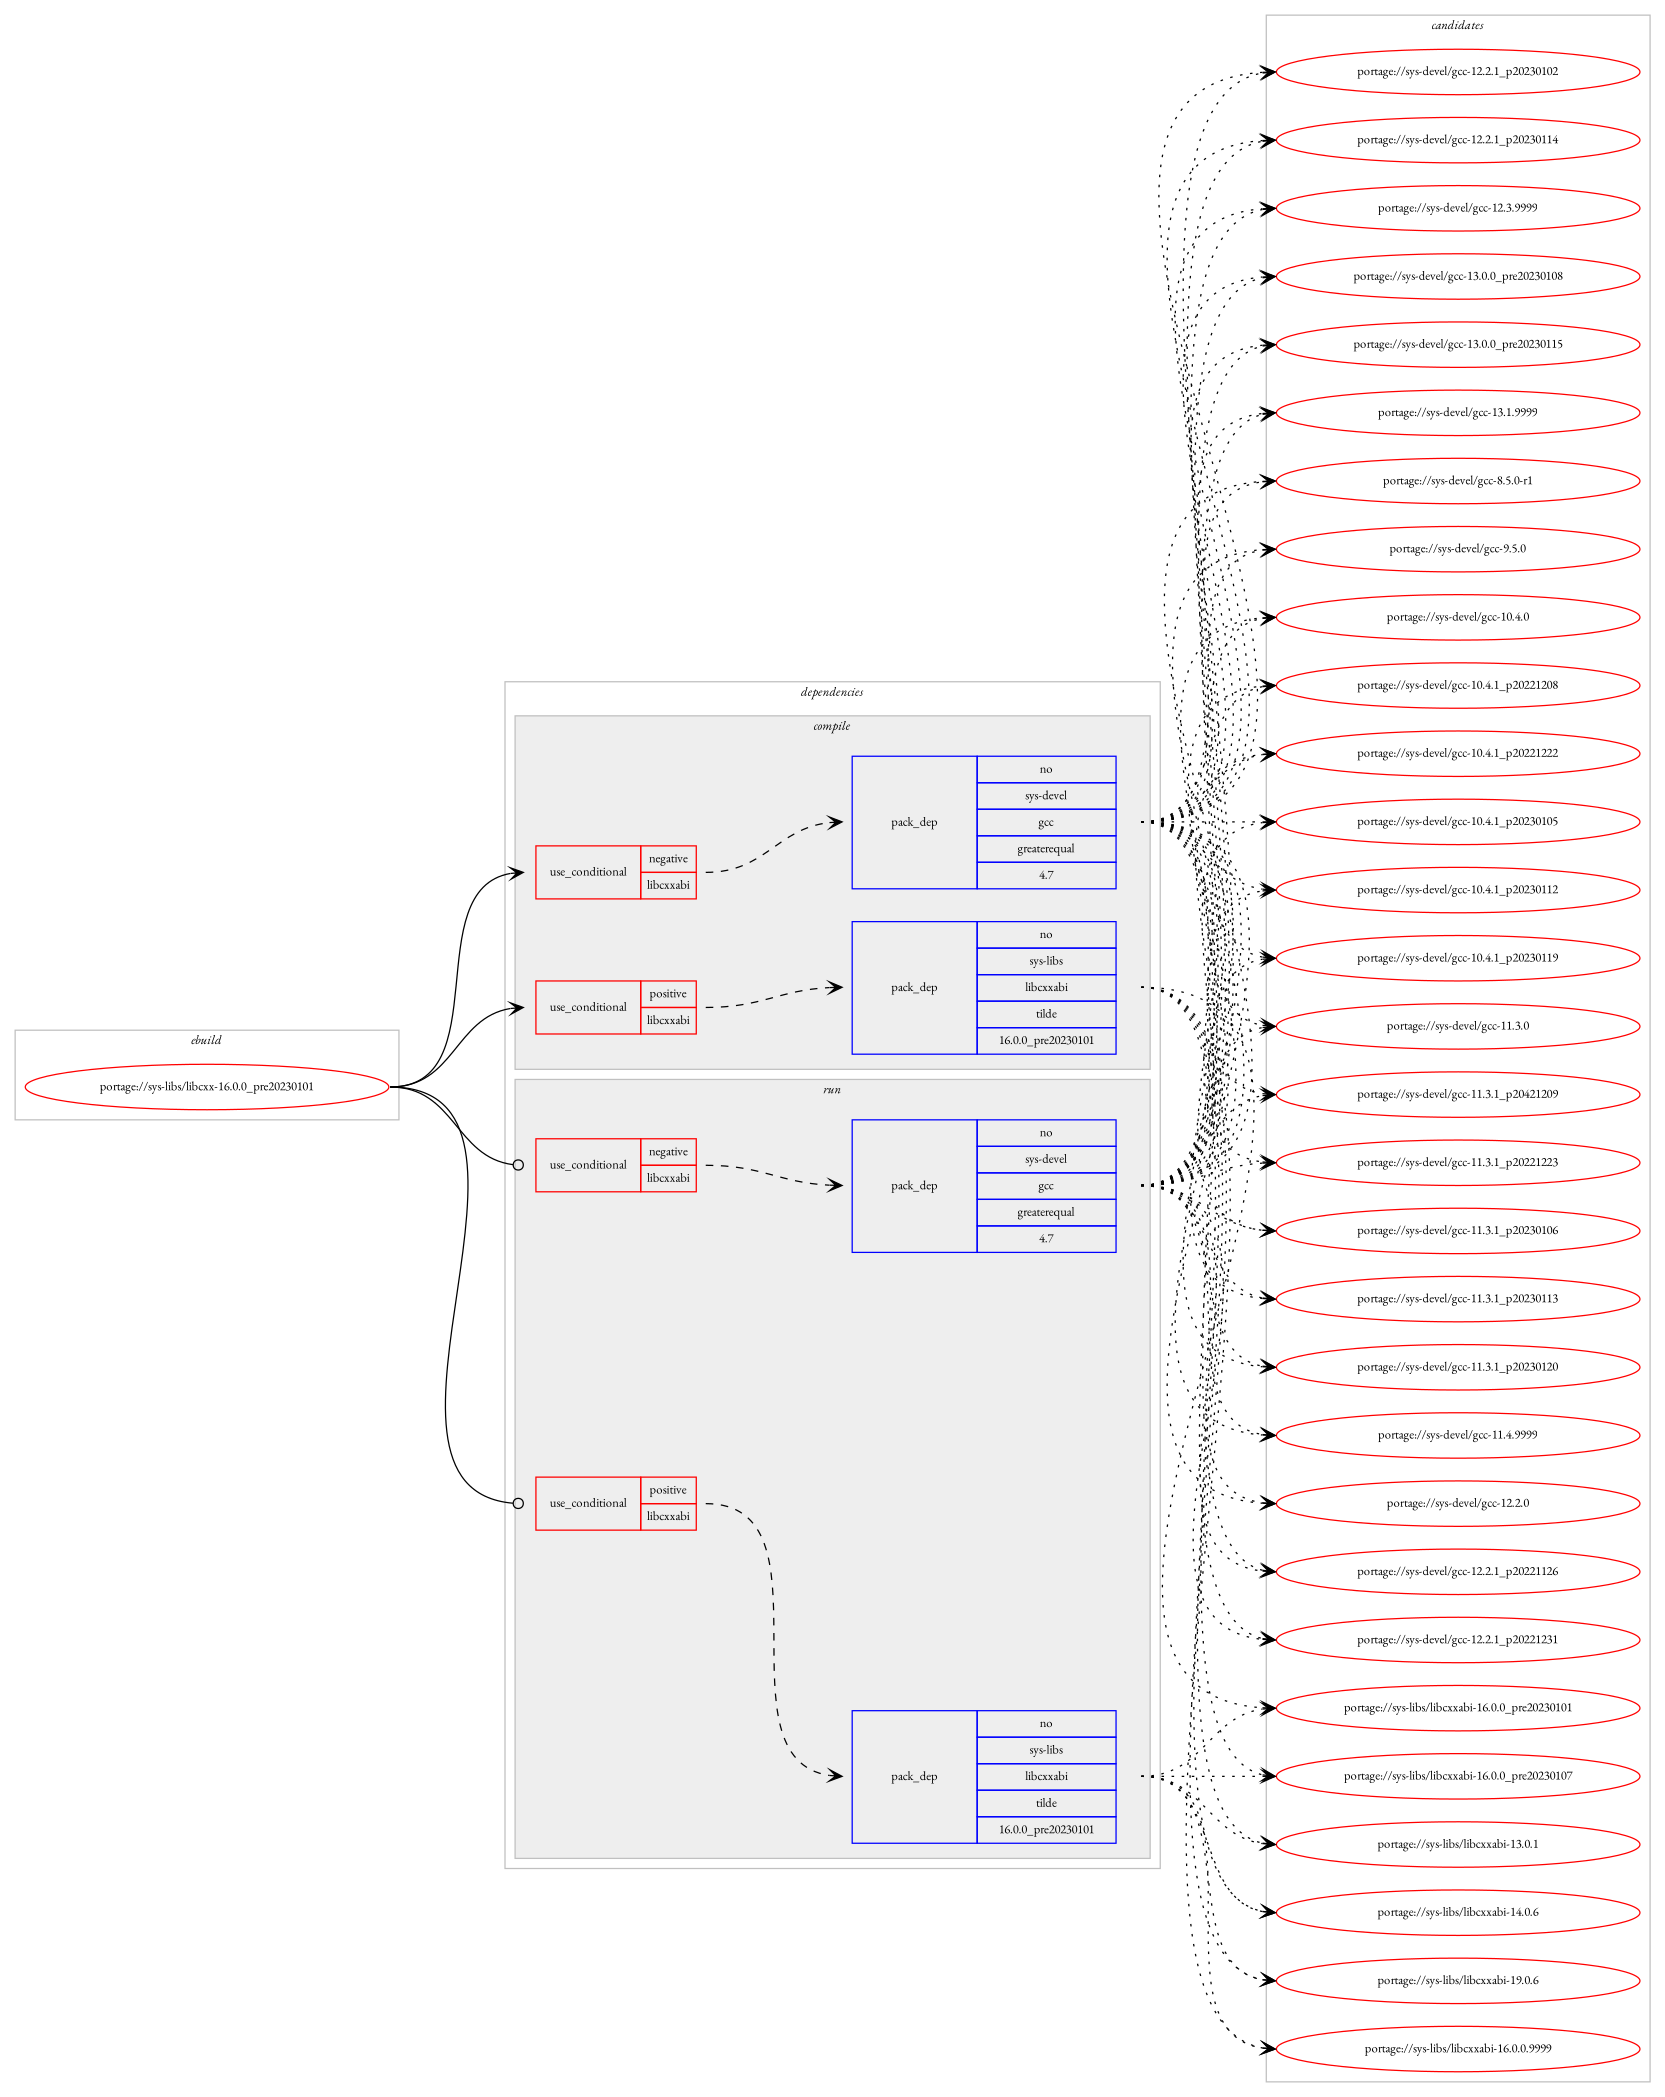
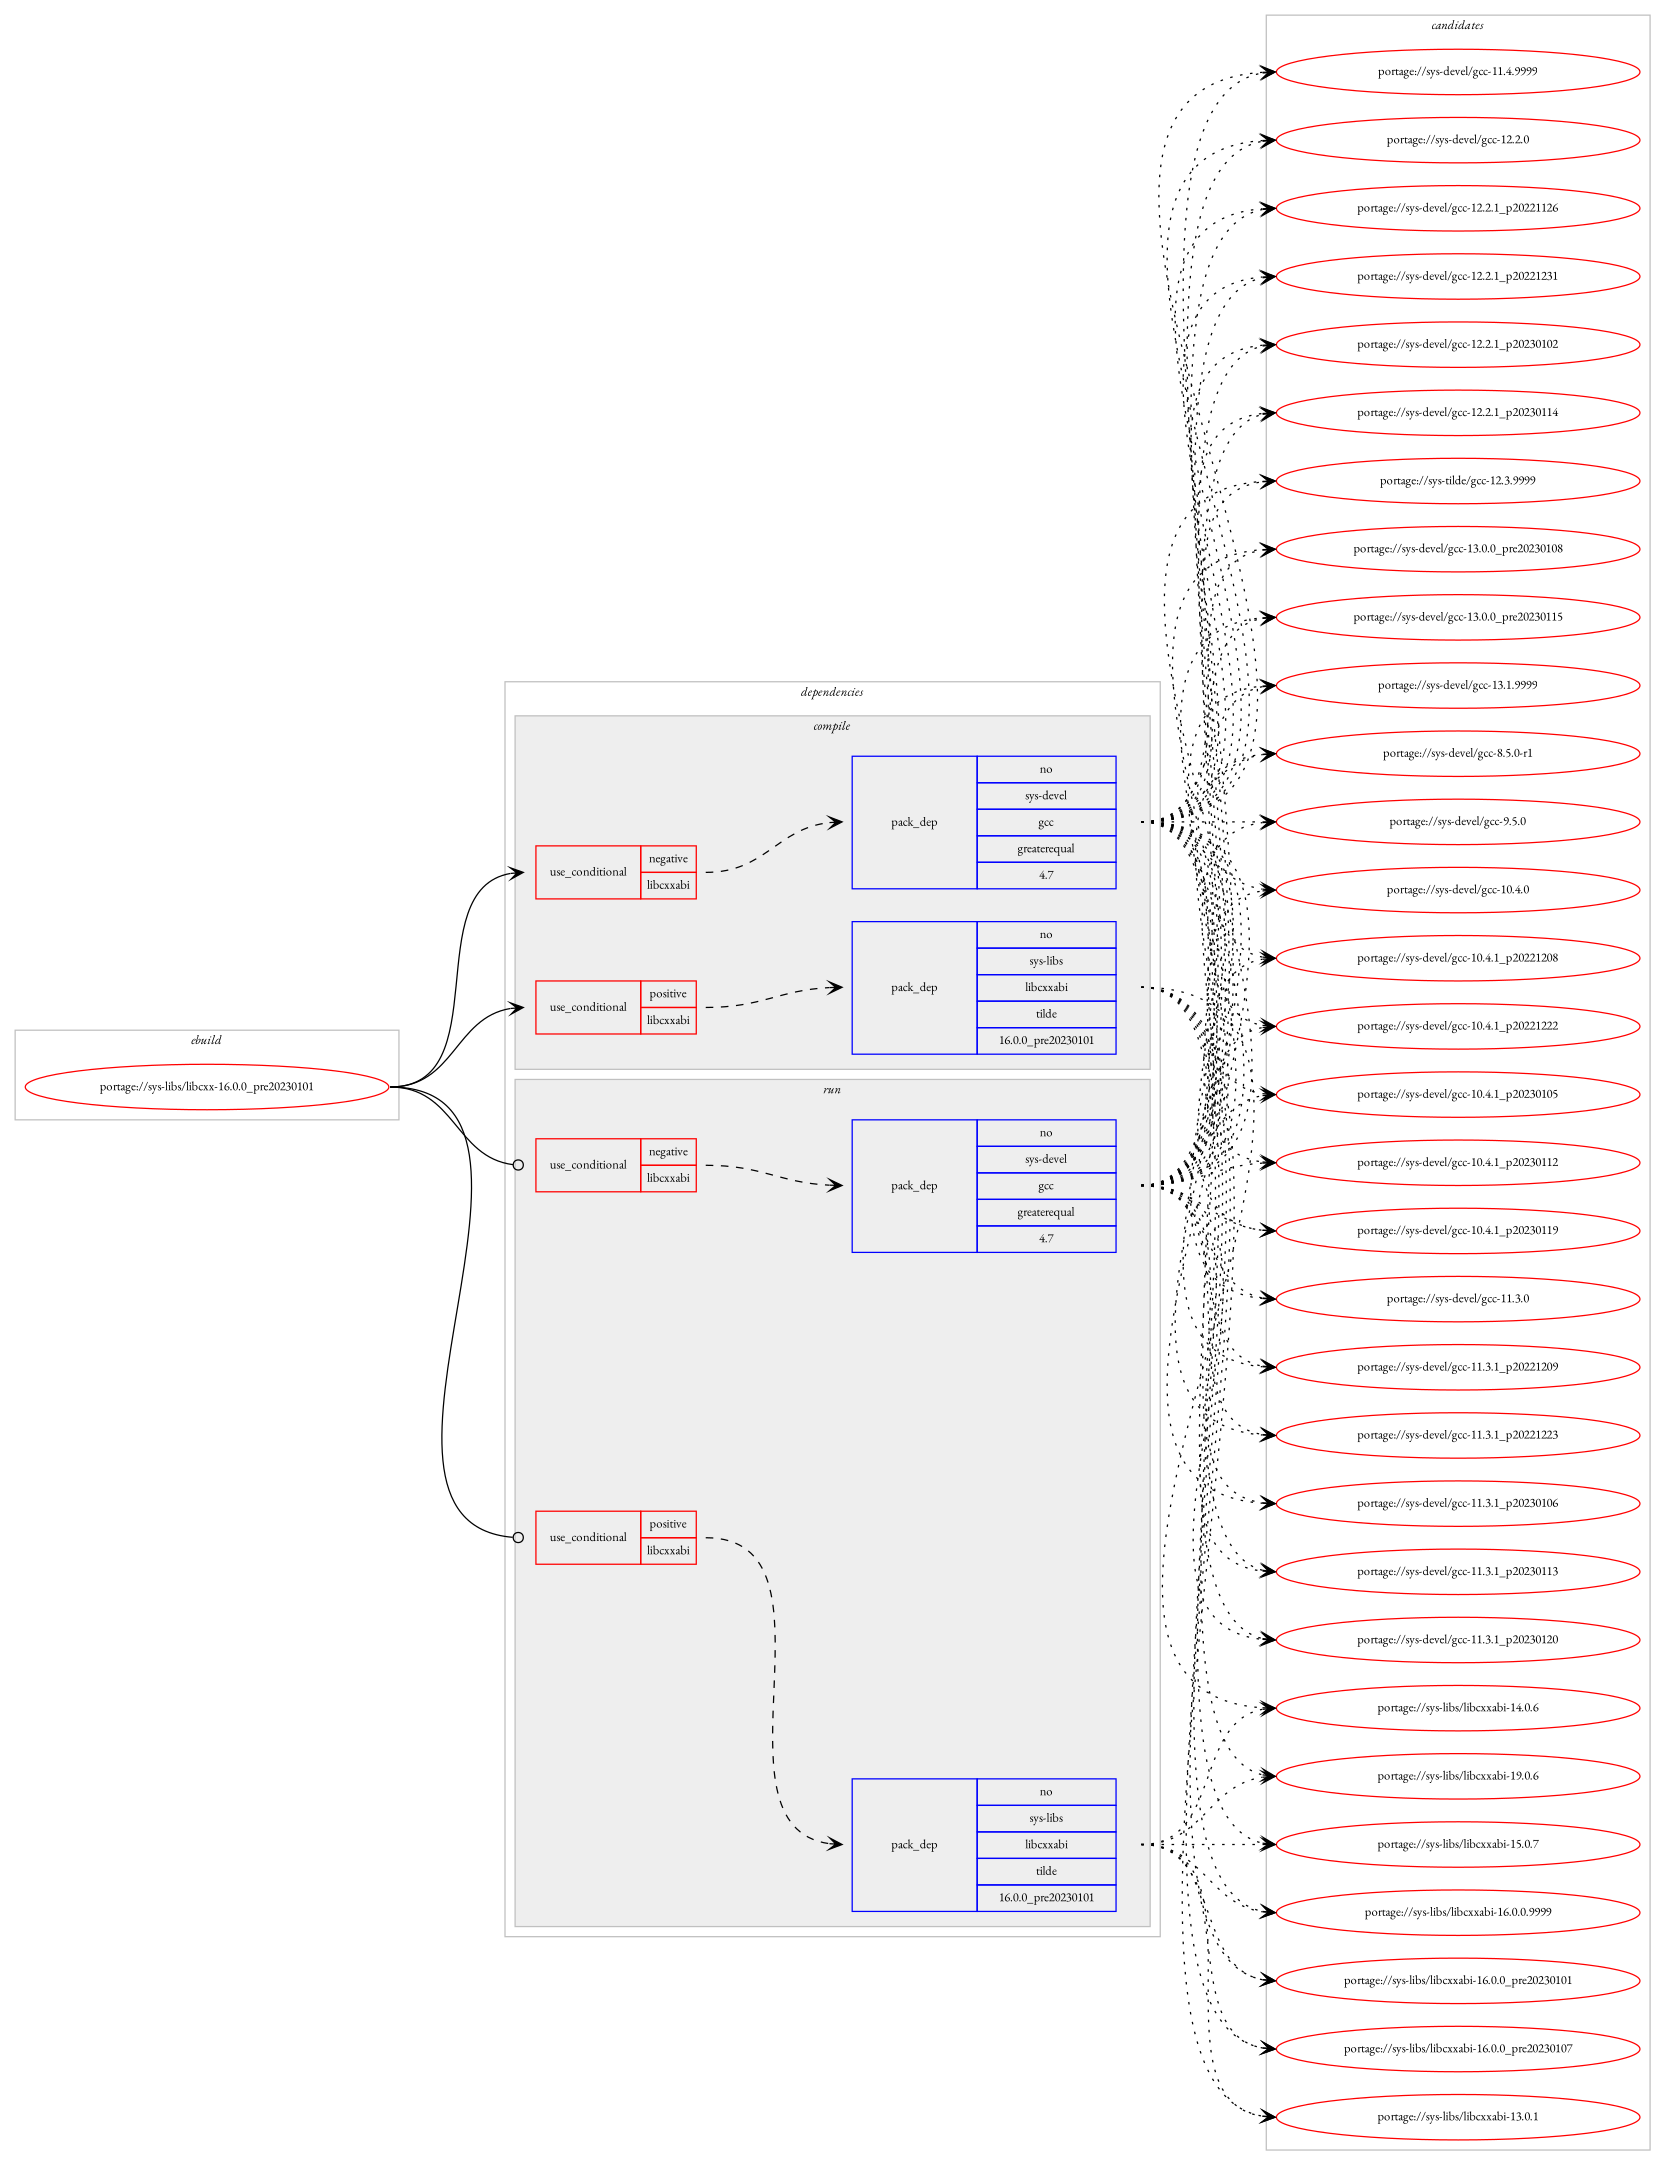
node "portage://sys-devel/gcc-12.3.9999": label "portage://sys-devel/gcc-12.3.9999" -> "portage://sys-tilde/gcc-12.3.9999"
node "portage://sys-devel/gcc-11.3.1_p20421209": label "portage://sys-devel/gcc-11.3.1_p20421209" -> "portage://sys-devel/gcc-11.3.1_p20221209"
node "portage://sys-libs/libcxxabi-15.0.7": added
